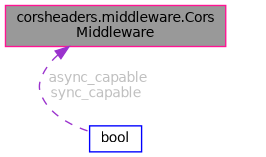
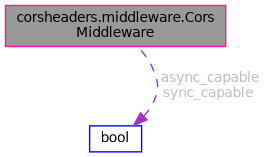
edge "bool" -> "corsheaders.middleware.Cors Middleware": reversed
